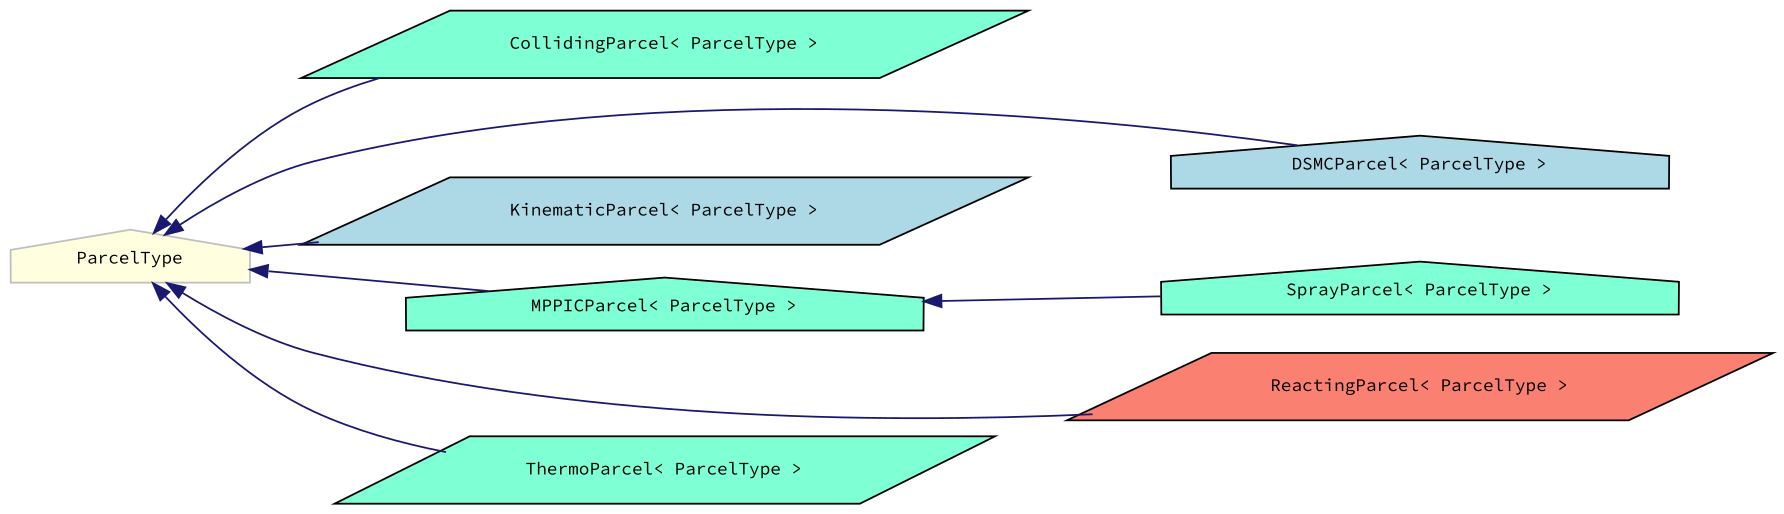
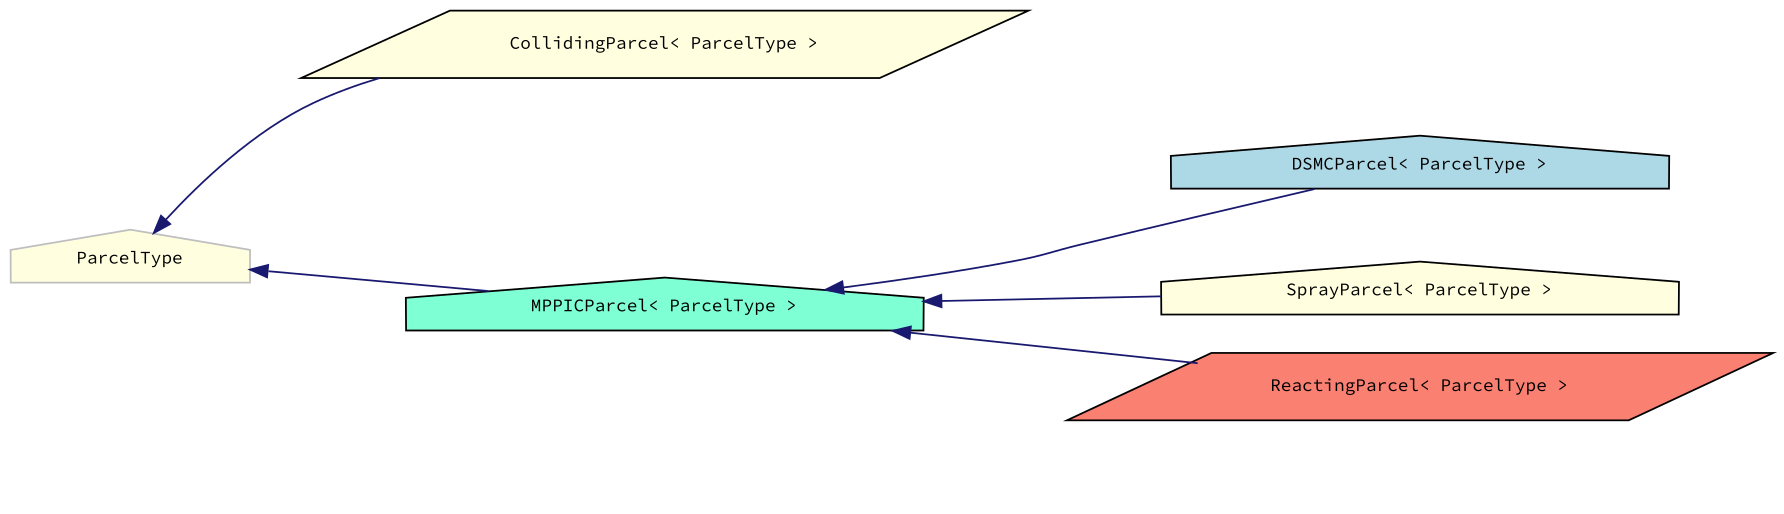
node "CollidingParcel< ParcelType >": fillcolor aquamarine -> lightyellow
edge "DSMCParcel< ParcelType >" -> "ParcelType": now "DSMCParcel< ParcelType >" -> "MPPICParcel< ParcelType >"
node "KinematicParcel< ParcelType >": removed
node "SprayParcel< ParcelType >": fillcolor aquamarine -> lightyellow
edge "ReactingParcel< ParcelType >" -> "ParcelType": now "ReactingParcel< ParcelType >" -> "MPPICParcel< ParcelType >"
node "ThermoParcel< ParcelType >": removed
